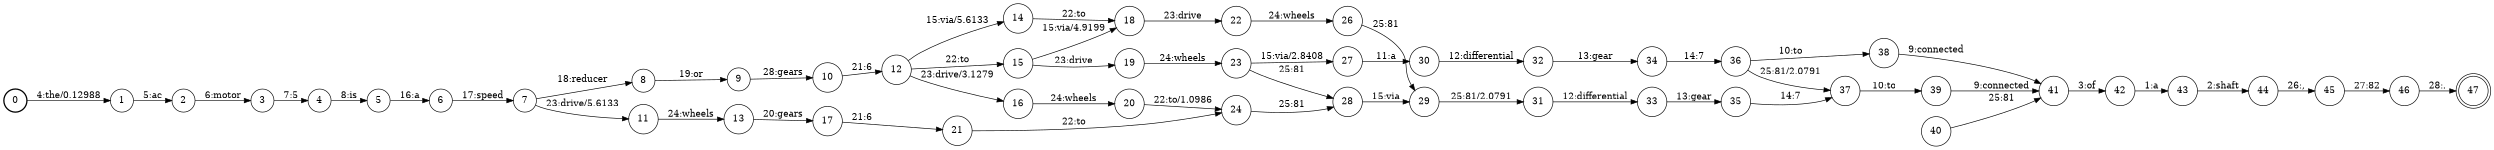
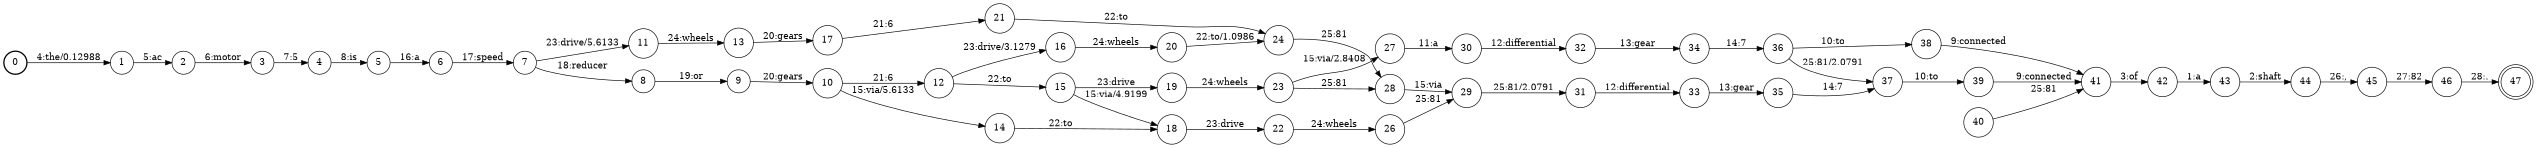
edge "12" -> "14": now "10" -> "14"
edge "9" -> "10": label "28:gears" -> "20:gears"
